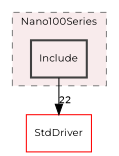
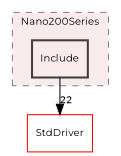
cluster "Nano100Series": label "Nano100Series" -> "Nano200Series"
